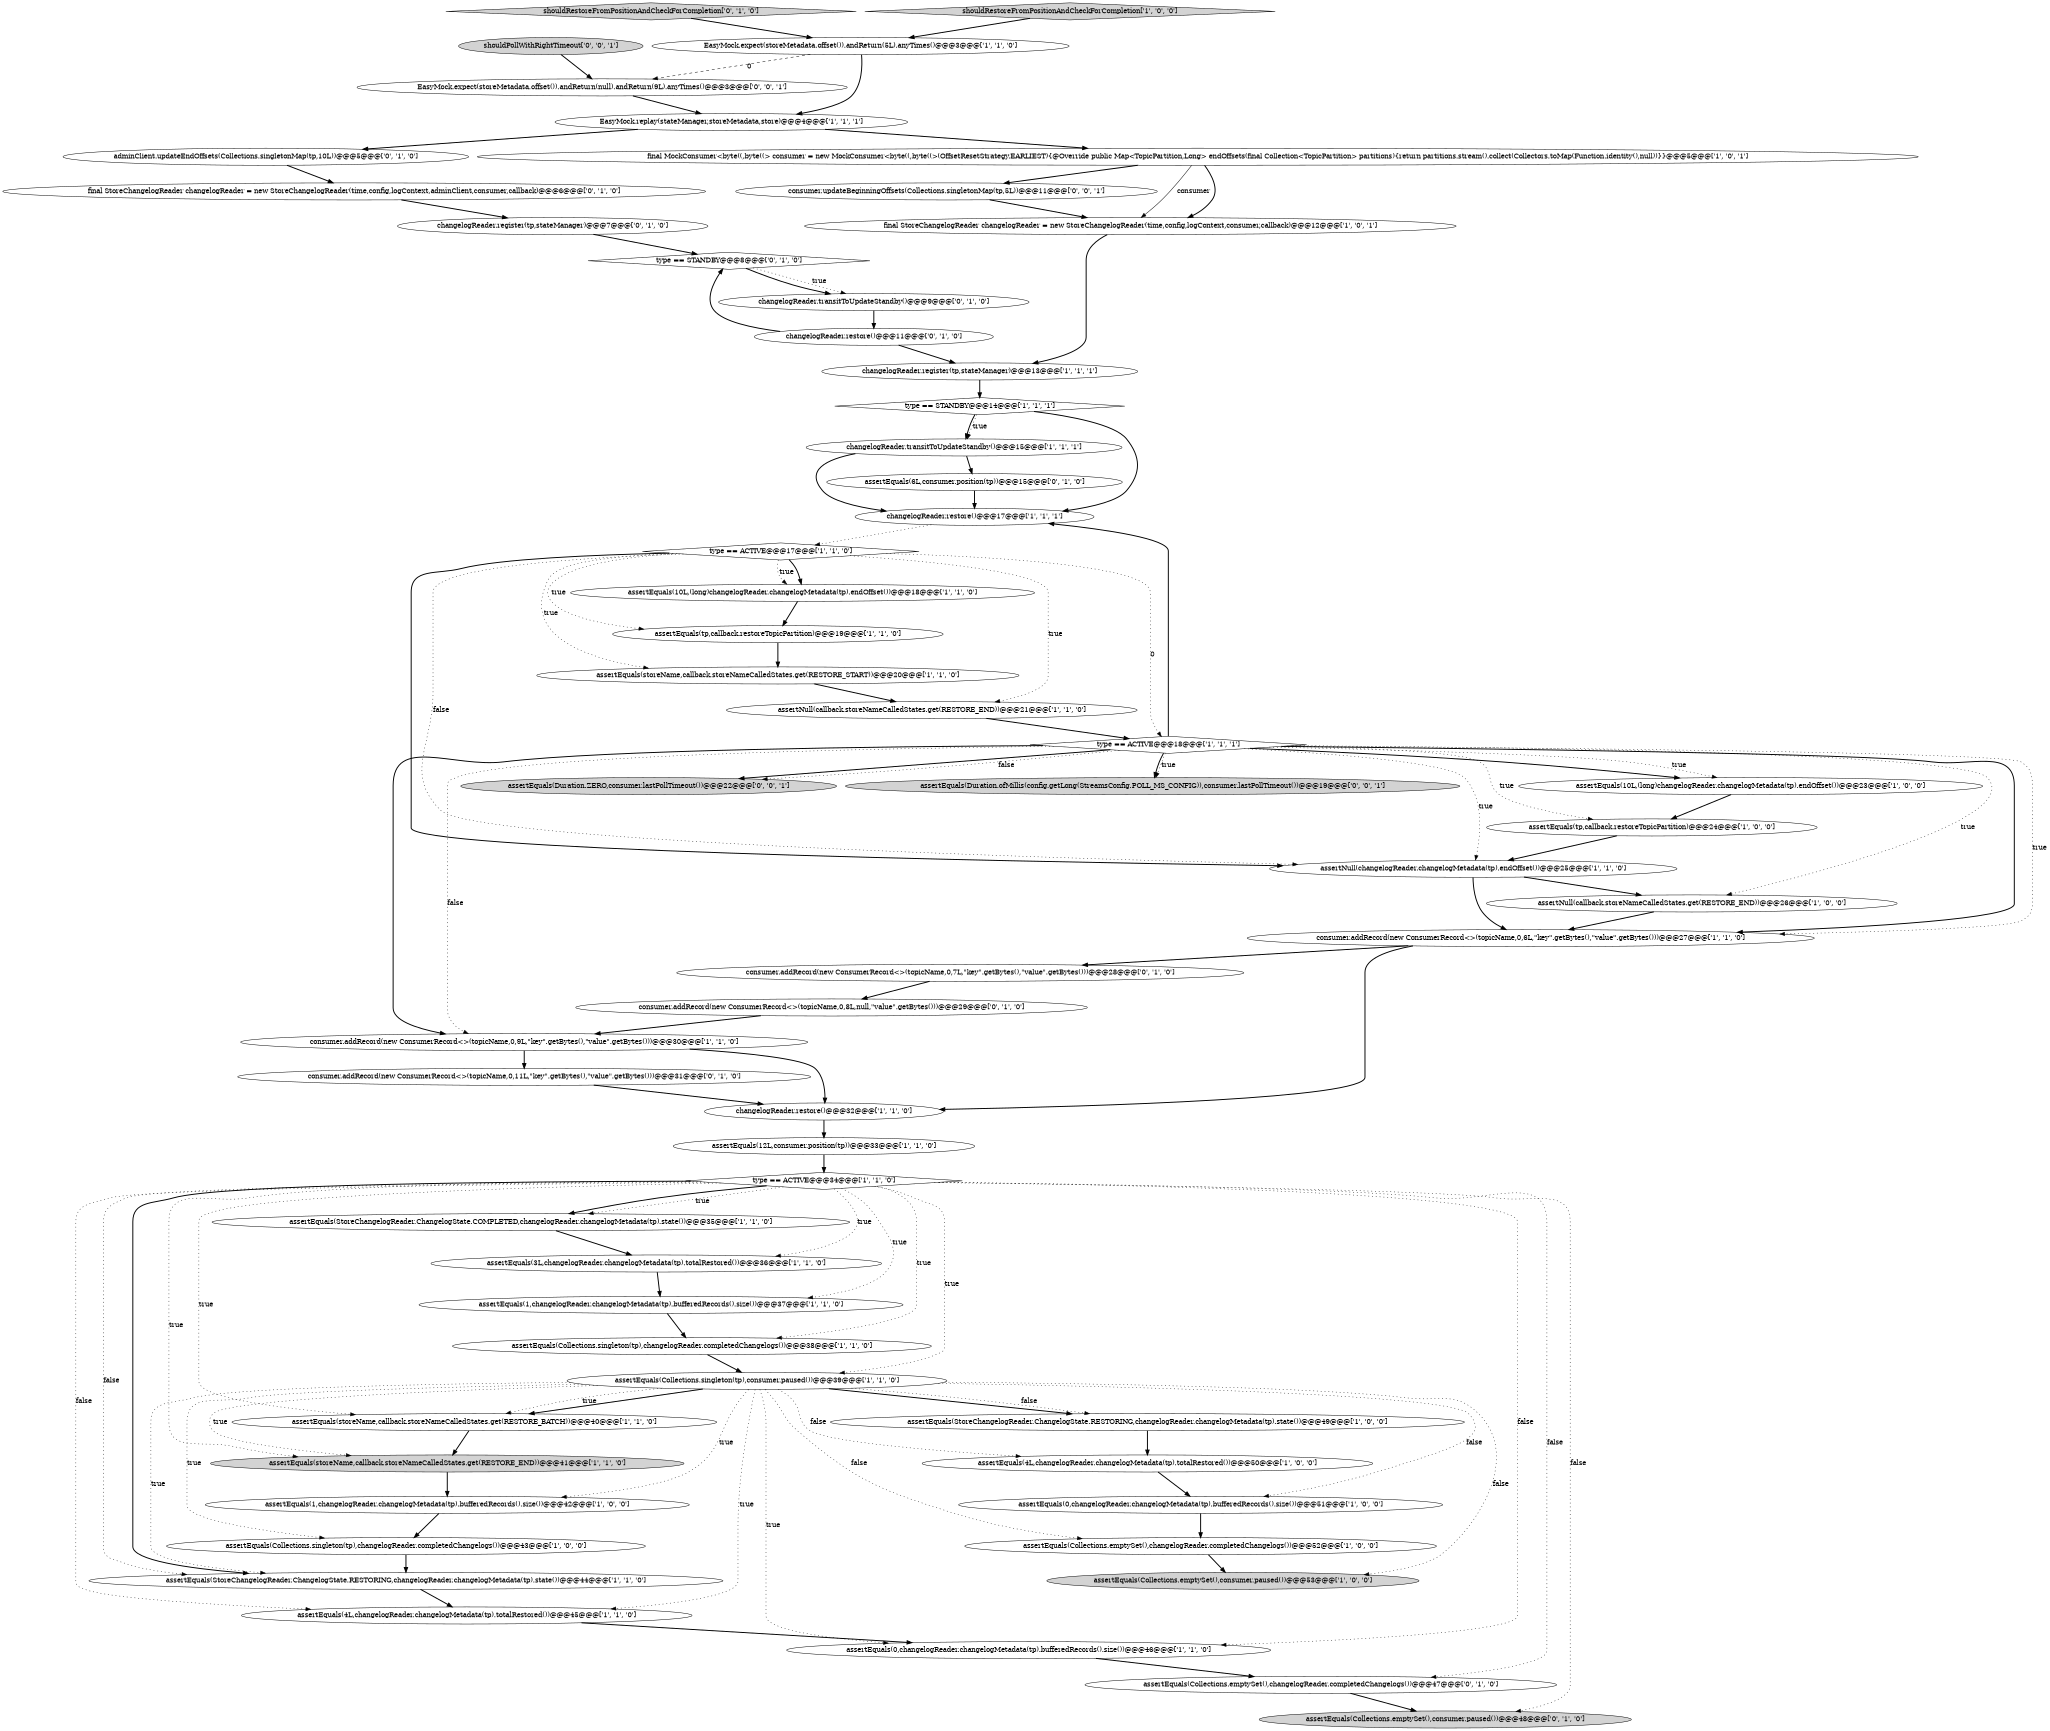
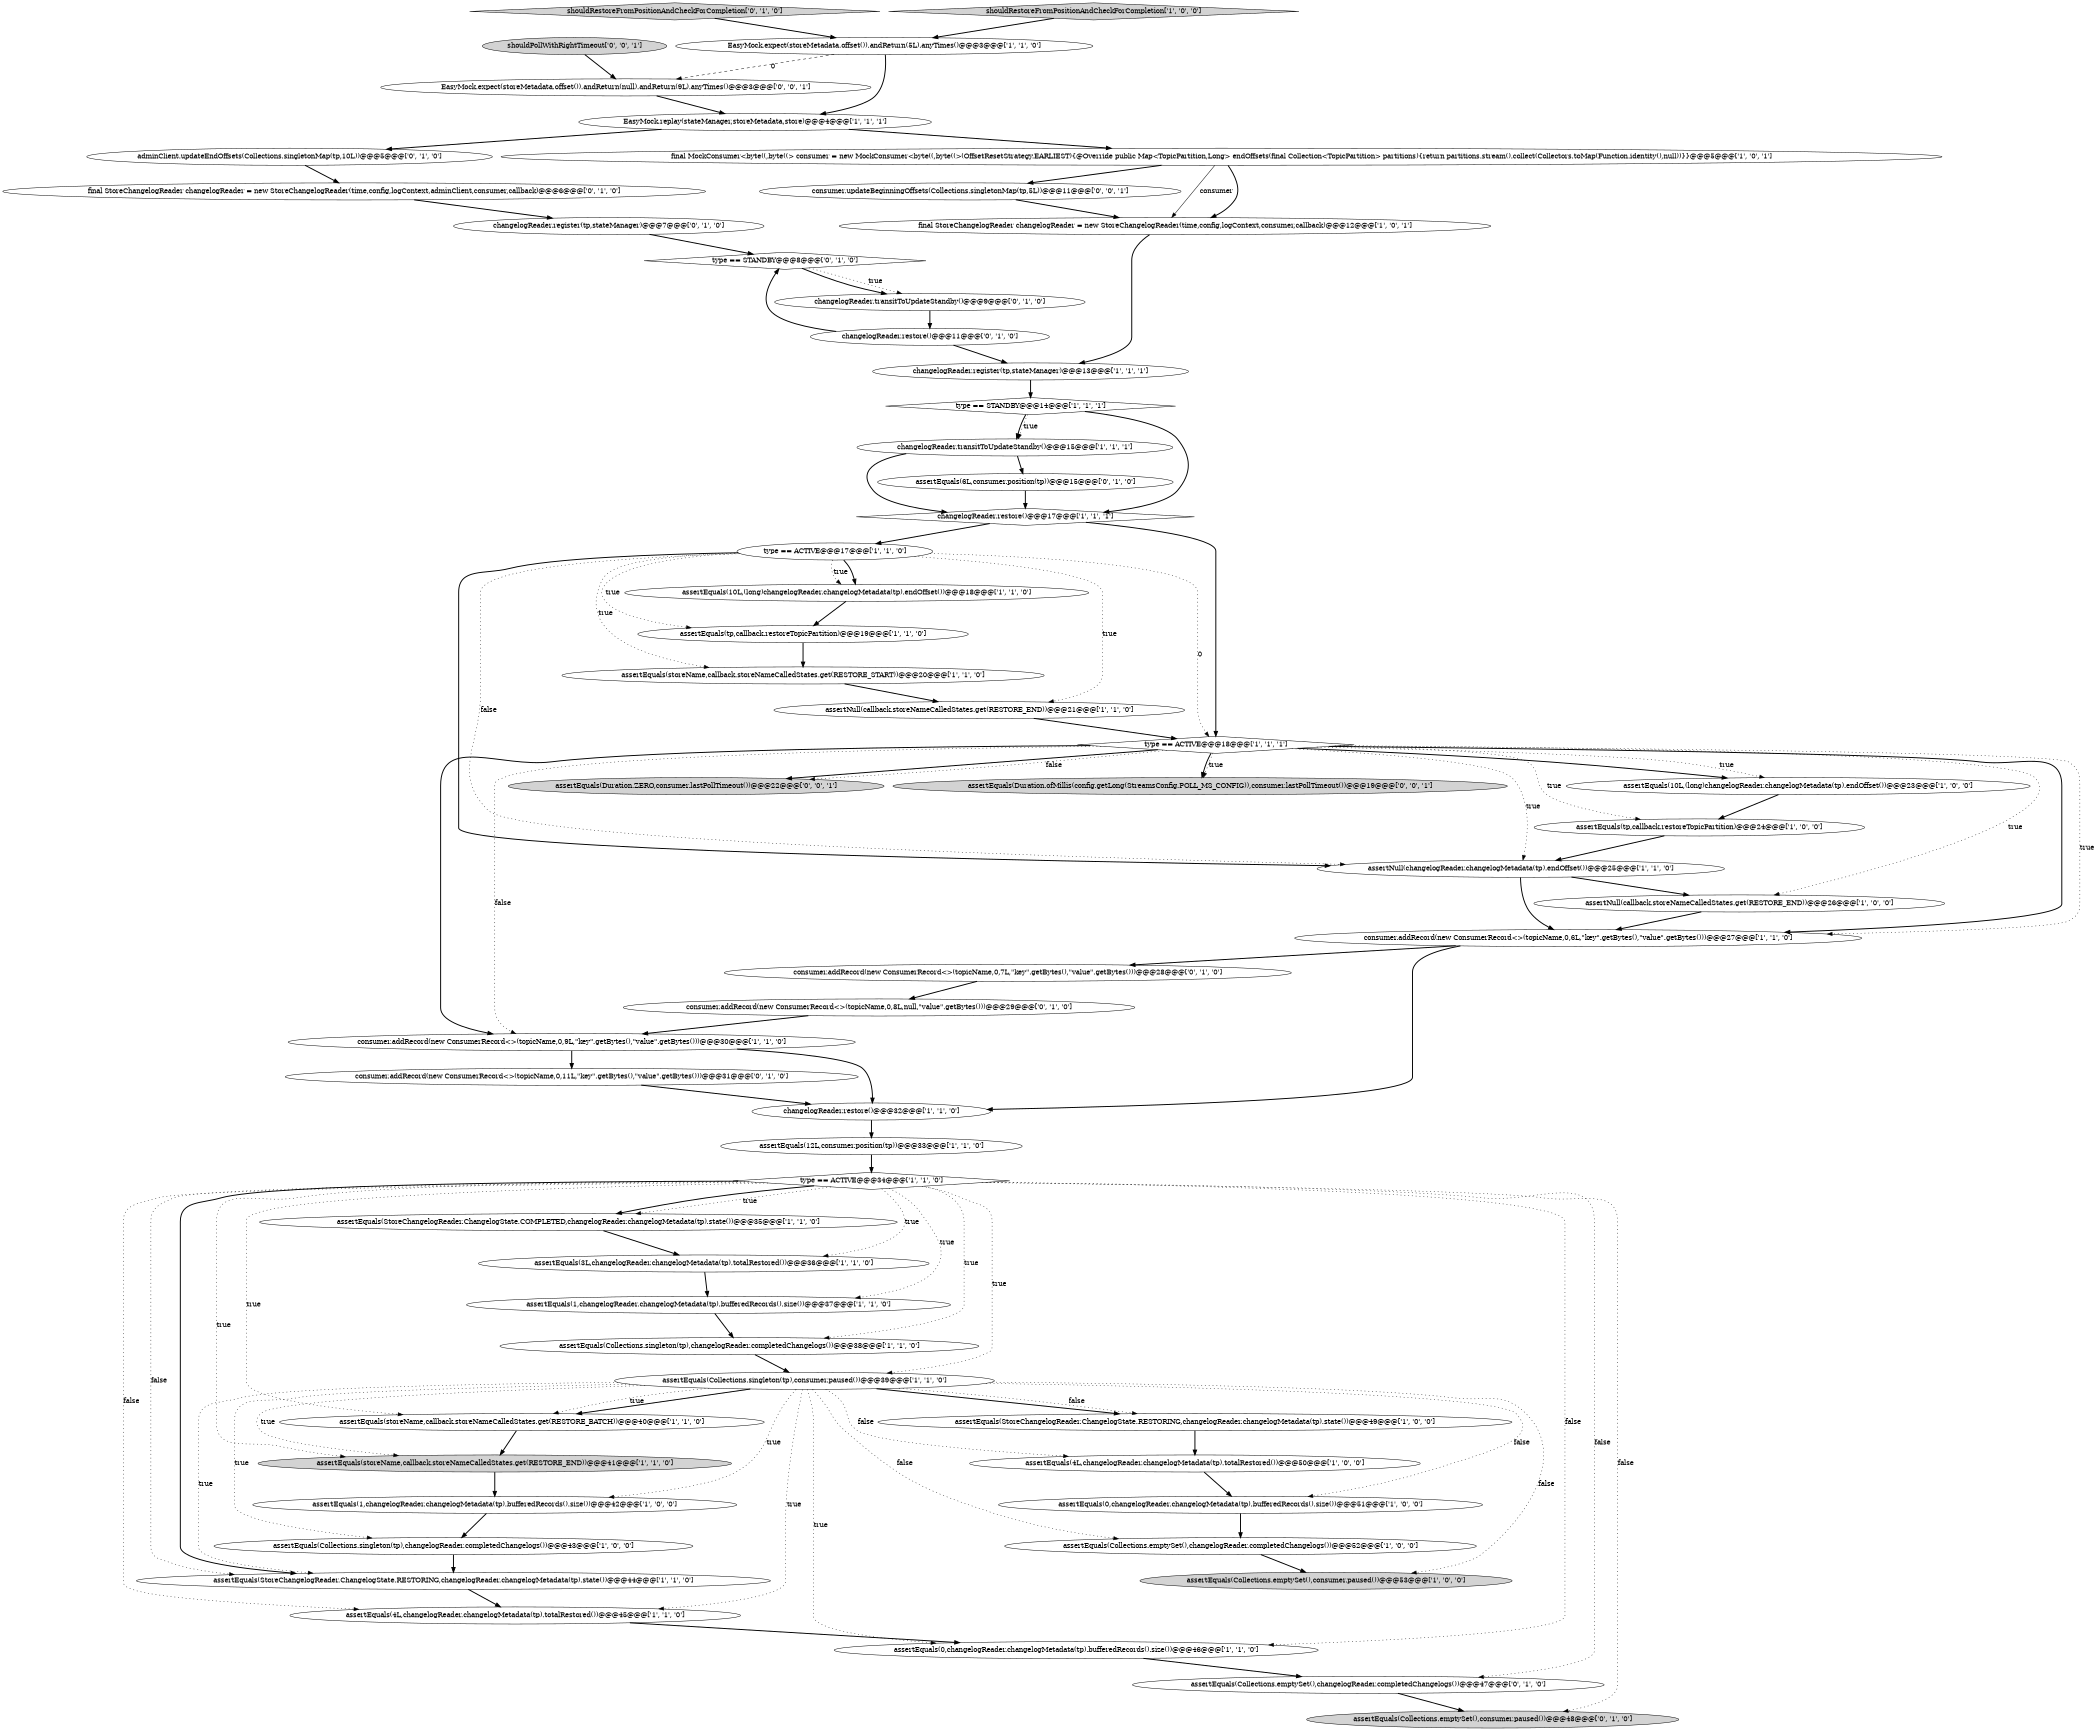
node "changelogReader.restore()@@@17@@@['1', '1', '1']": shape ellipse -> diamond
edge "changelogReader.restore()@@@17@@@['1', '1', '1']" -> "type == ACTIVE@@@17@@@['1', '1', '0']": style dotted -> bold
node "type == ACTIVE@@@17@@@['1', '1', '0']": shape diamond -> ellipse
edge "type == ACTIVE@@@18@@@['1', '1', '1']" -> "changelogReader.restore()@@@17@@@['1', '1', '1']": reversed
